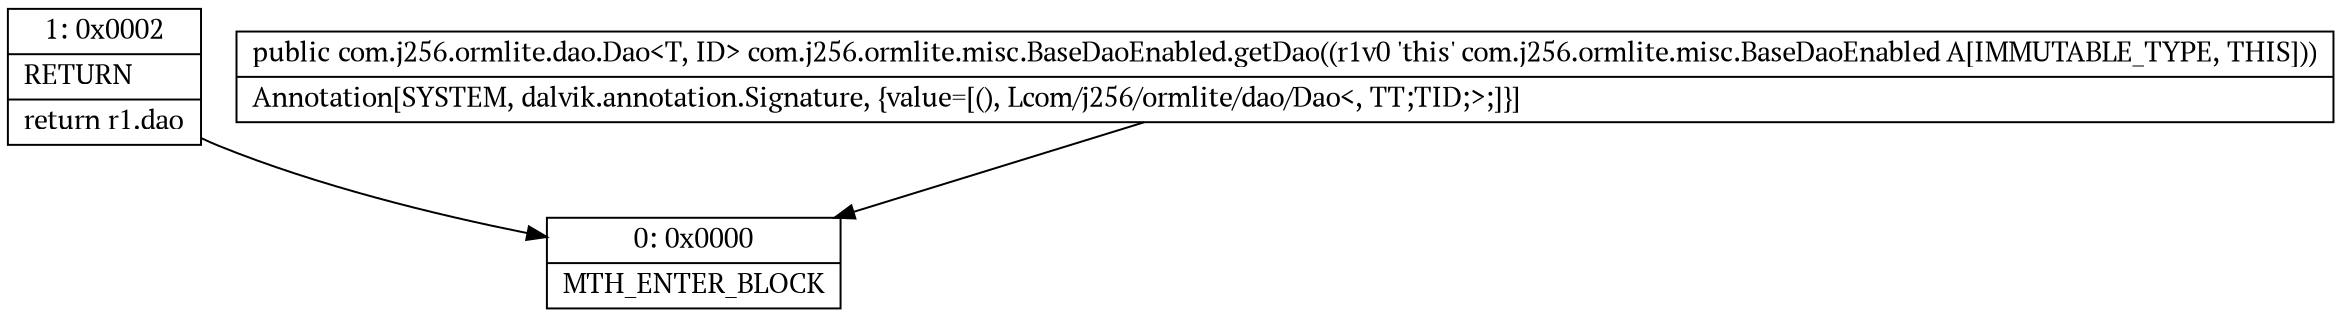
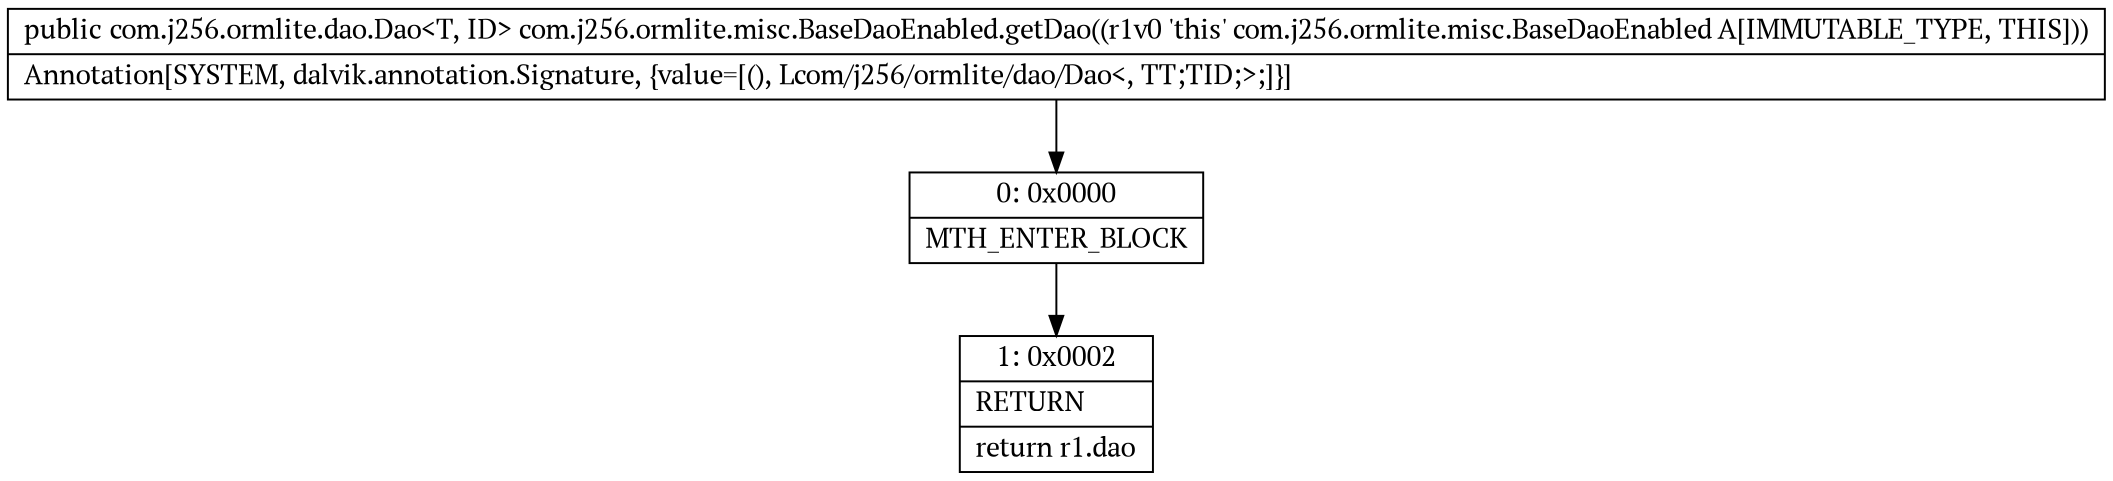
edge "1: 0x0002" -> "0: 0x0000": reversed
